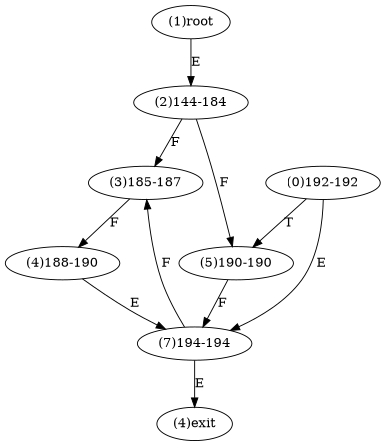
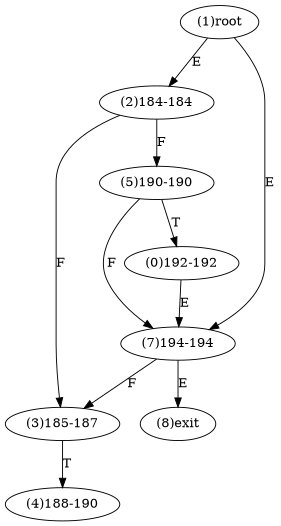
node "(2)144-184": label "(2)144-184" -> "(2)184-184"
edge "(0)192-192" -> "(5)190-190": reversed
edge "(3)185-187" -> "(4)188-190": label "F" -> "T"
edge "(4)188-190" -> "(7)194-194": now "(1)root" -> "(7)194-194"
node "(4)exit": label "(4)exit" -> "(8)exit"
